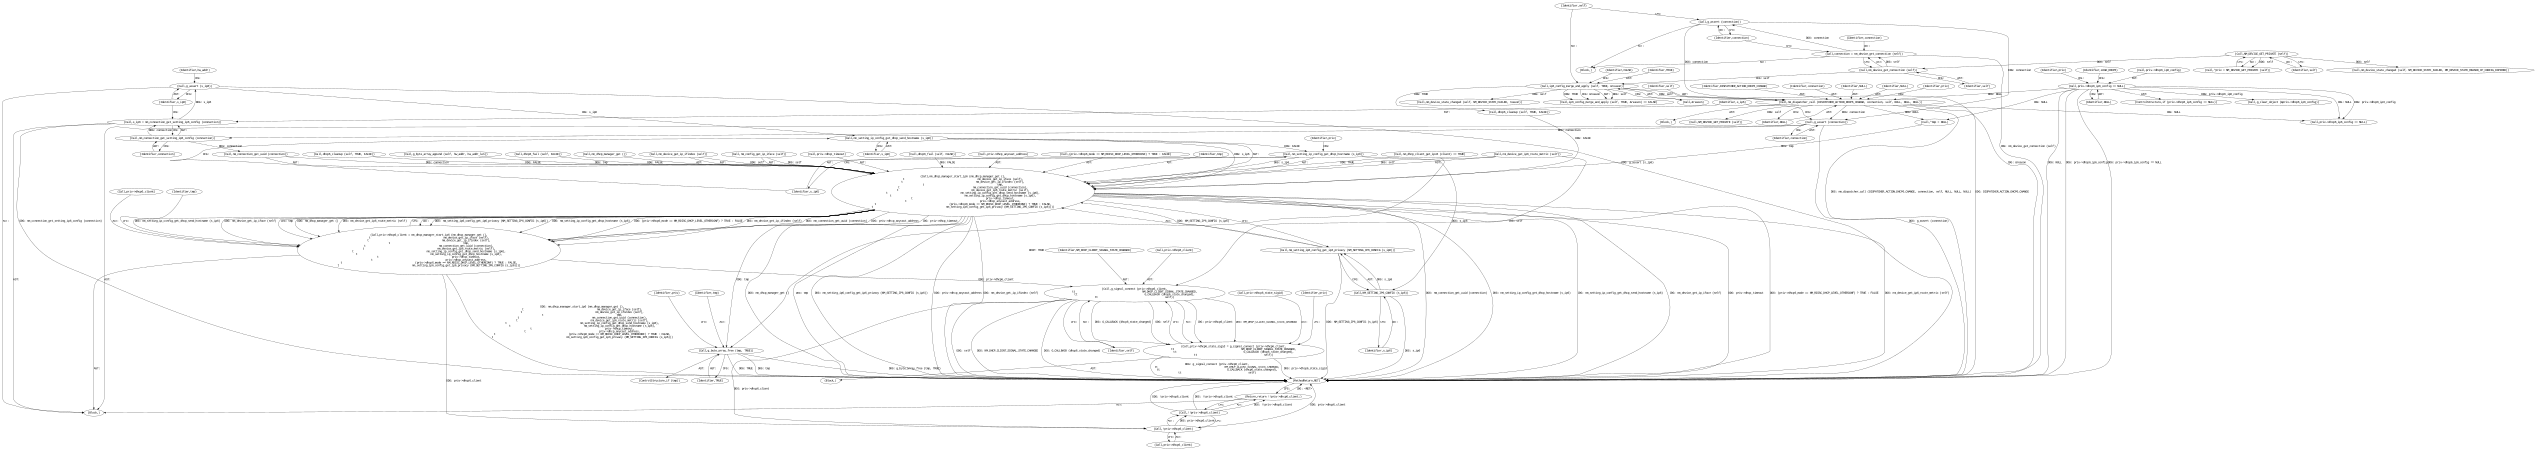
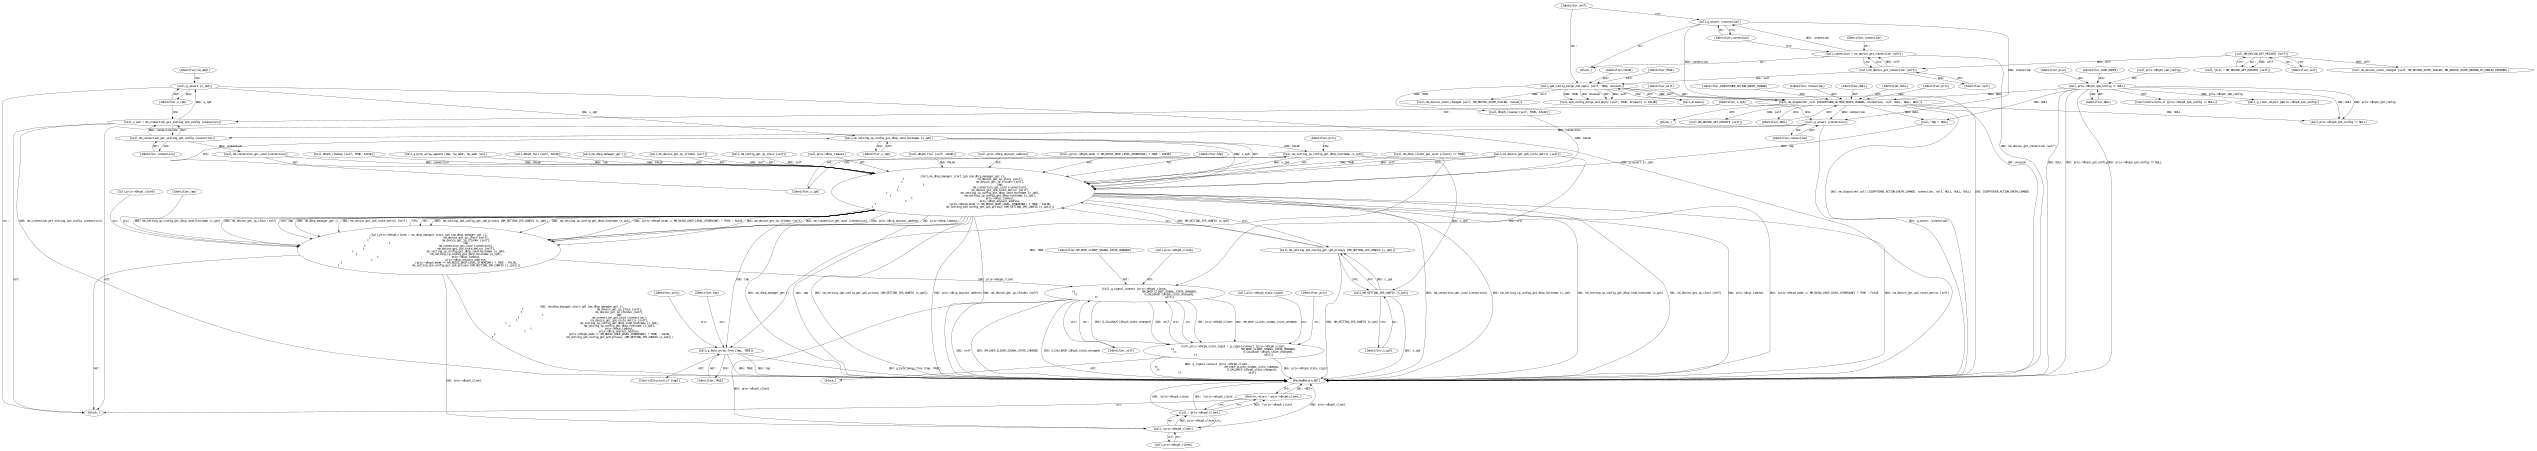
node "(Call,g_byte_array_append (self, hw_addr, hw_addr_len))": label "(Call,g_byte_array_append (self, hw_addr, hw_addr_len))" -> "(Call,g_byte_array_append (tmp, hw_addr, hw_addr_len))"
edge "(Call,nm_dhcp_client_get_ipv6 (client) == TRUE)" -> "(Call,g_byte_array_free (tmp, TRUE))": label "DHCP: TRUE" -> "DDG: TRUE"
